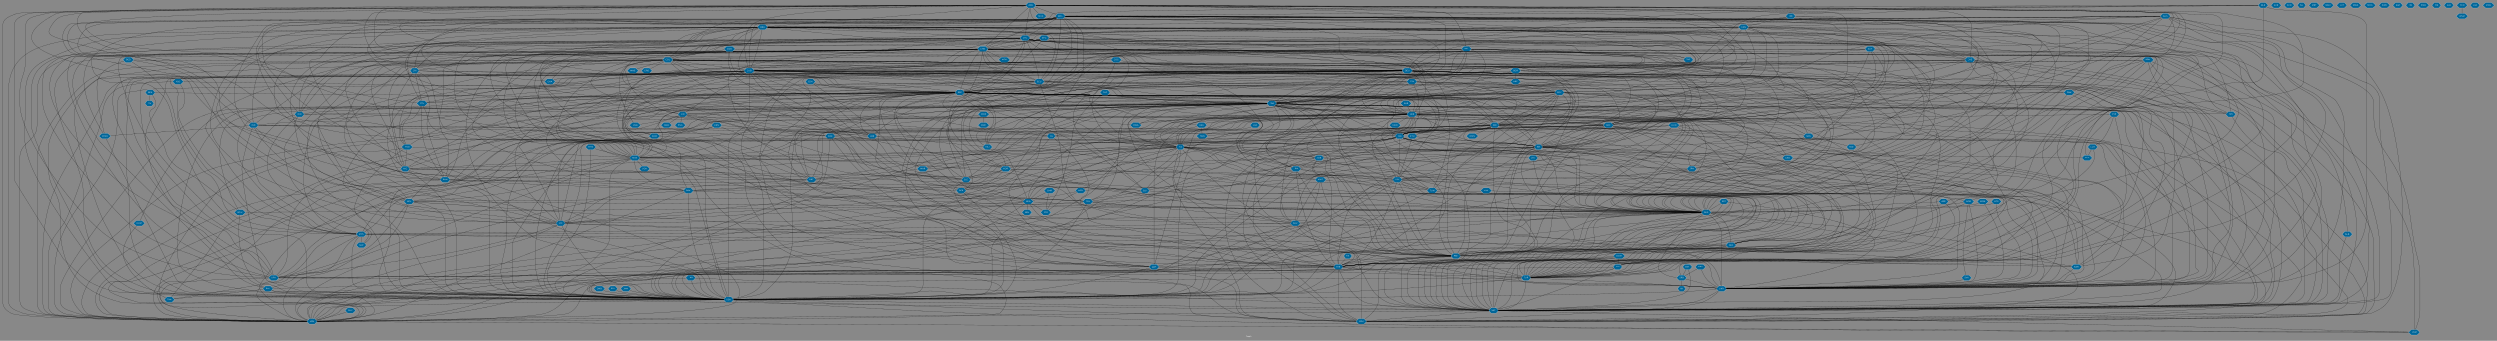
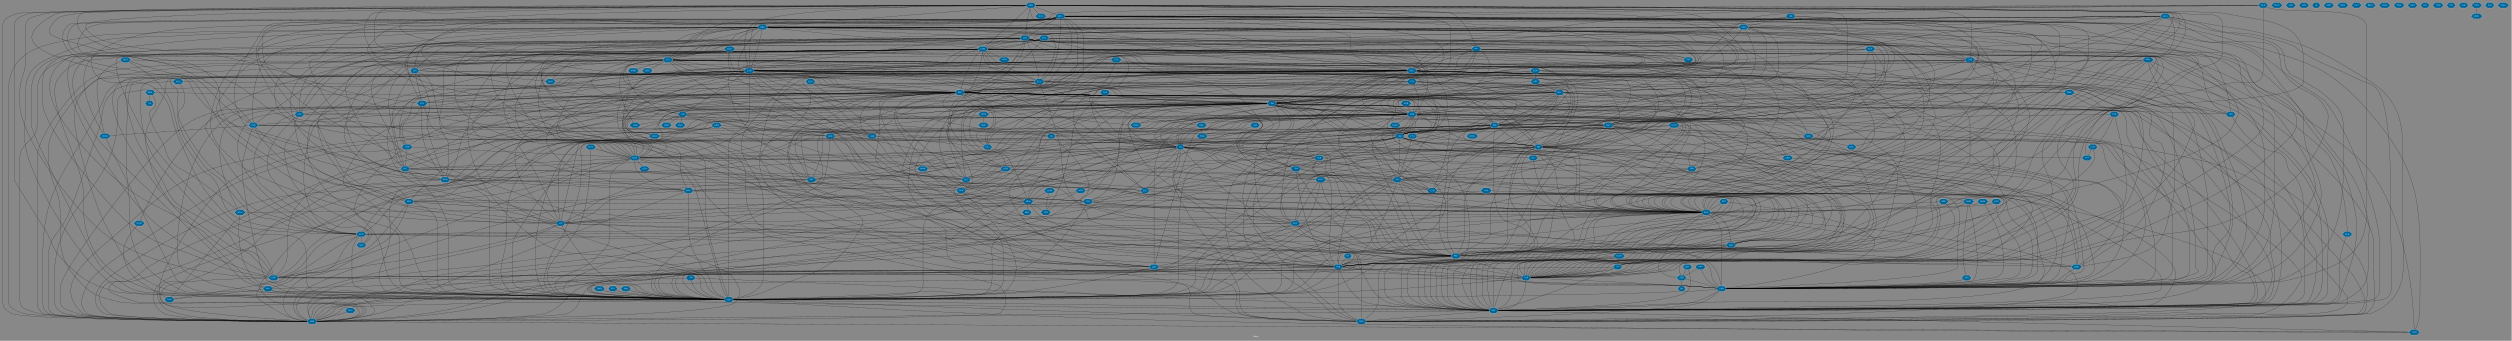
node "MCO": added
